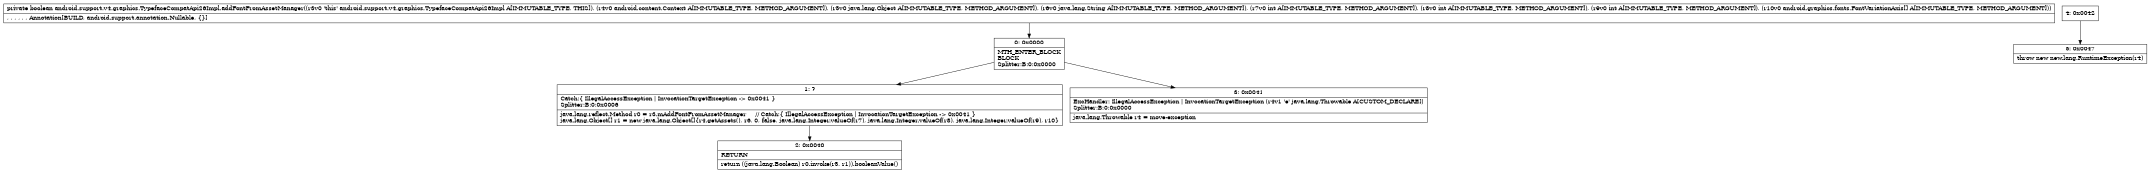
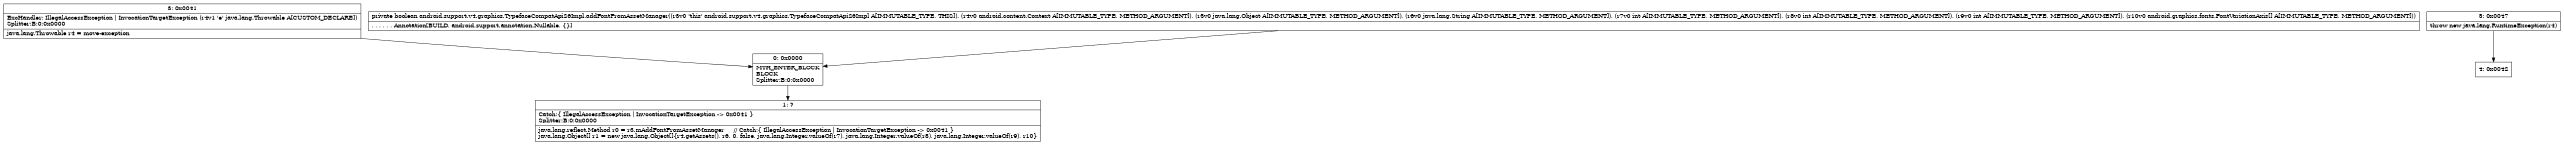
edge "4: 0x0042" -> "5: 0x0047": reversed
node "5: 0x0047": text "throw new new.lang.RuntimeException(r4)" -> "throw new java.lang.RuntimeException(r4)"
edge "0: 0x0000" -> "3: 0x0041": reversed
node "1: ?": text "Splitter:B:0:0x0006" -> "Splitter:B:0:0x0000"
node "2: 0x0040": removed
